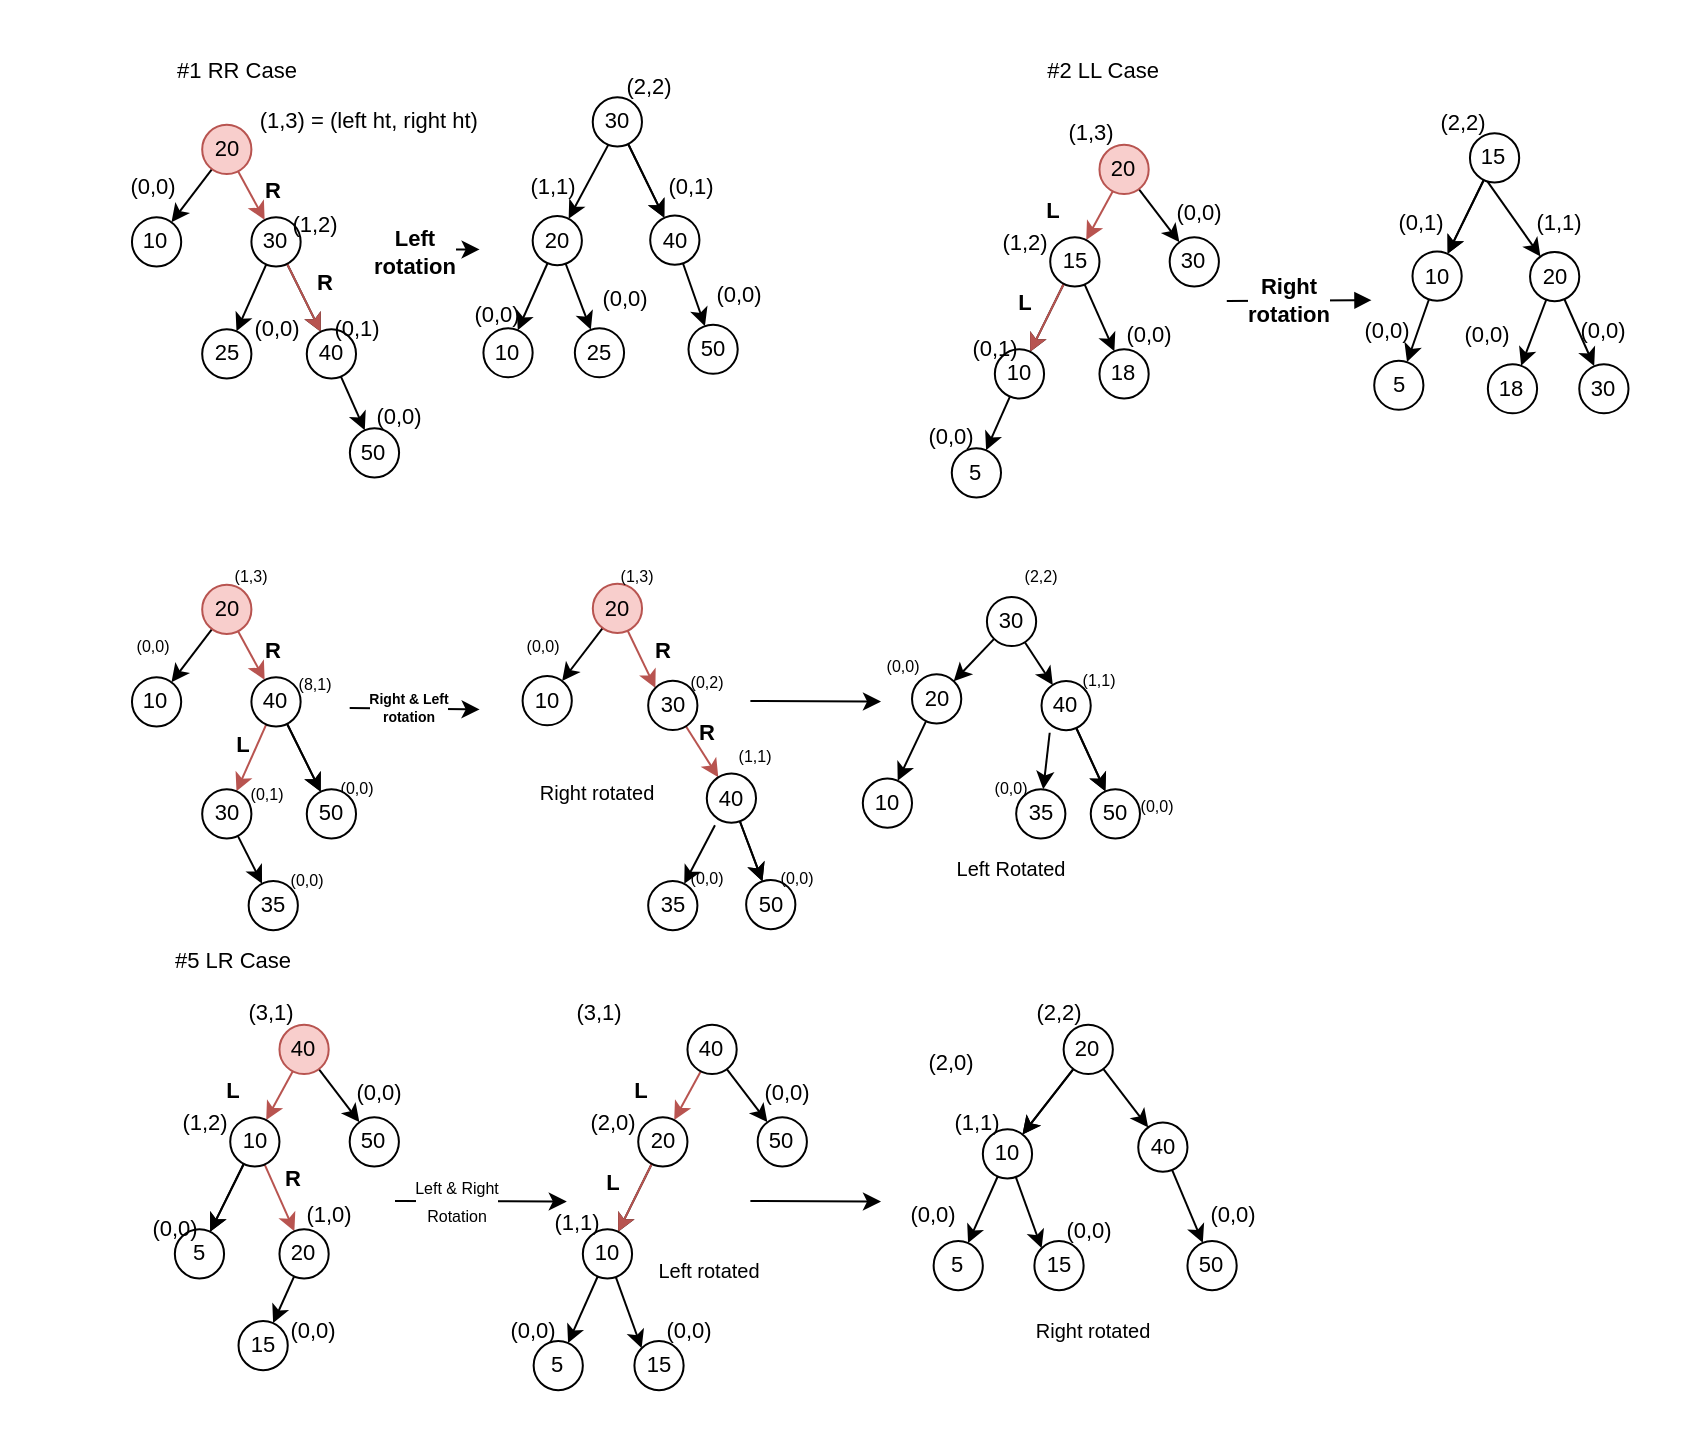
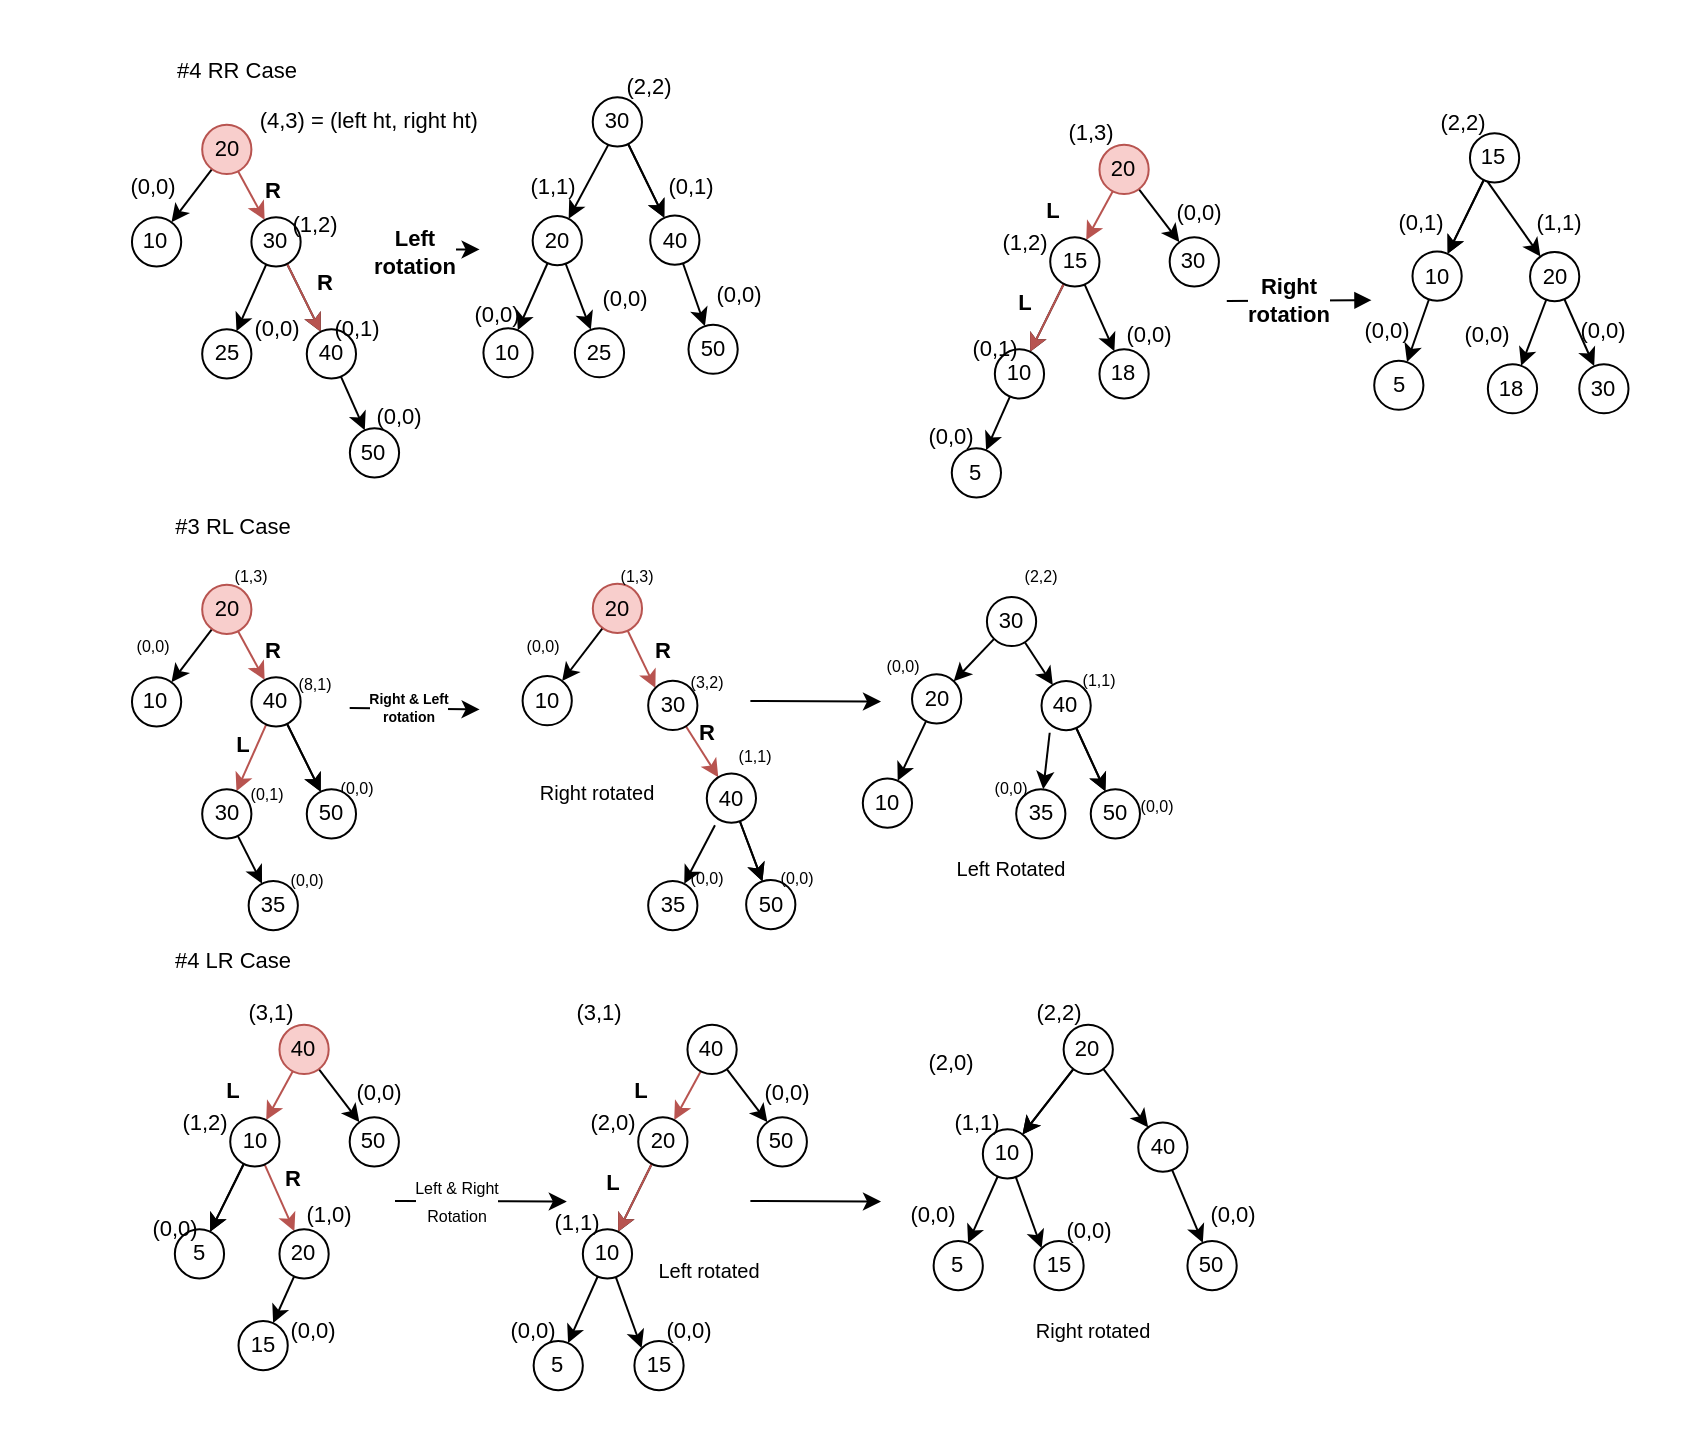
node "#1 RR Case": label "#1 RR Case" -> "#4 RR Case"
node "#2 LL Case": removed
node "(1,3) = (left ht, right ht)": label "(1,3) = (left ht, right ht)" -> "(4,3) = (left ht, right ht)"
node "#3 RL Case": added
node "(0,2)": label "(0,2)" -> "(3,2)"
node "#5 LR Case": label "#5 LR Case" -> "#4 LR Case"
